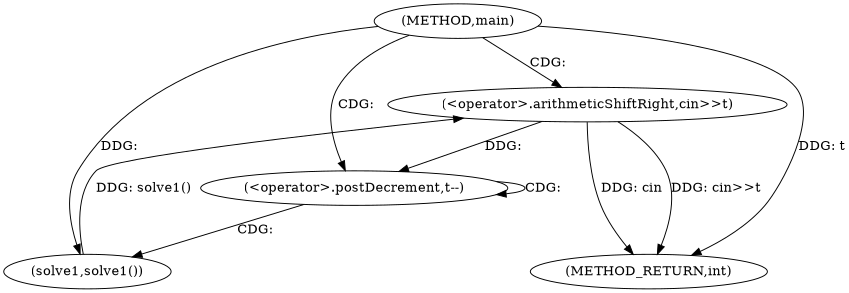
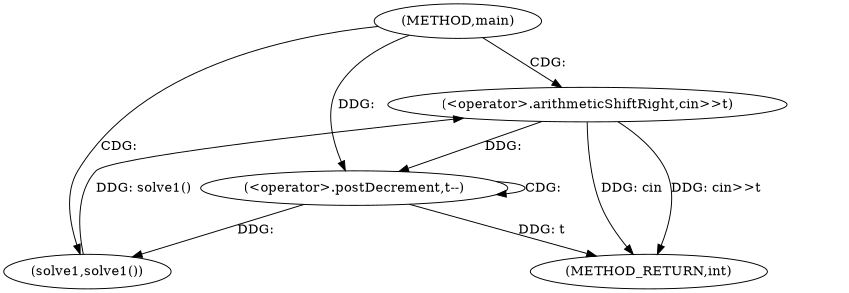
edge "(METHOD,main)" -> "(METHOD_RETURN,int)": now "(<operator>.postDecrement,t--)" -> "(METHOD_RETURN,int)"
edge "(METHOD,main)" -> "(<operator>.postDecrement,t--)": label "CDG: " -> "DDG: "
edge "(METHOD,main)" -> "(solve1,solve1())": label "DDG: " -> "CDG: "
edge "(<operator>.postDecrement,t--)" -> "(solve1,solve1())": label "CDG: " -> "DDG: "
